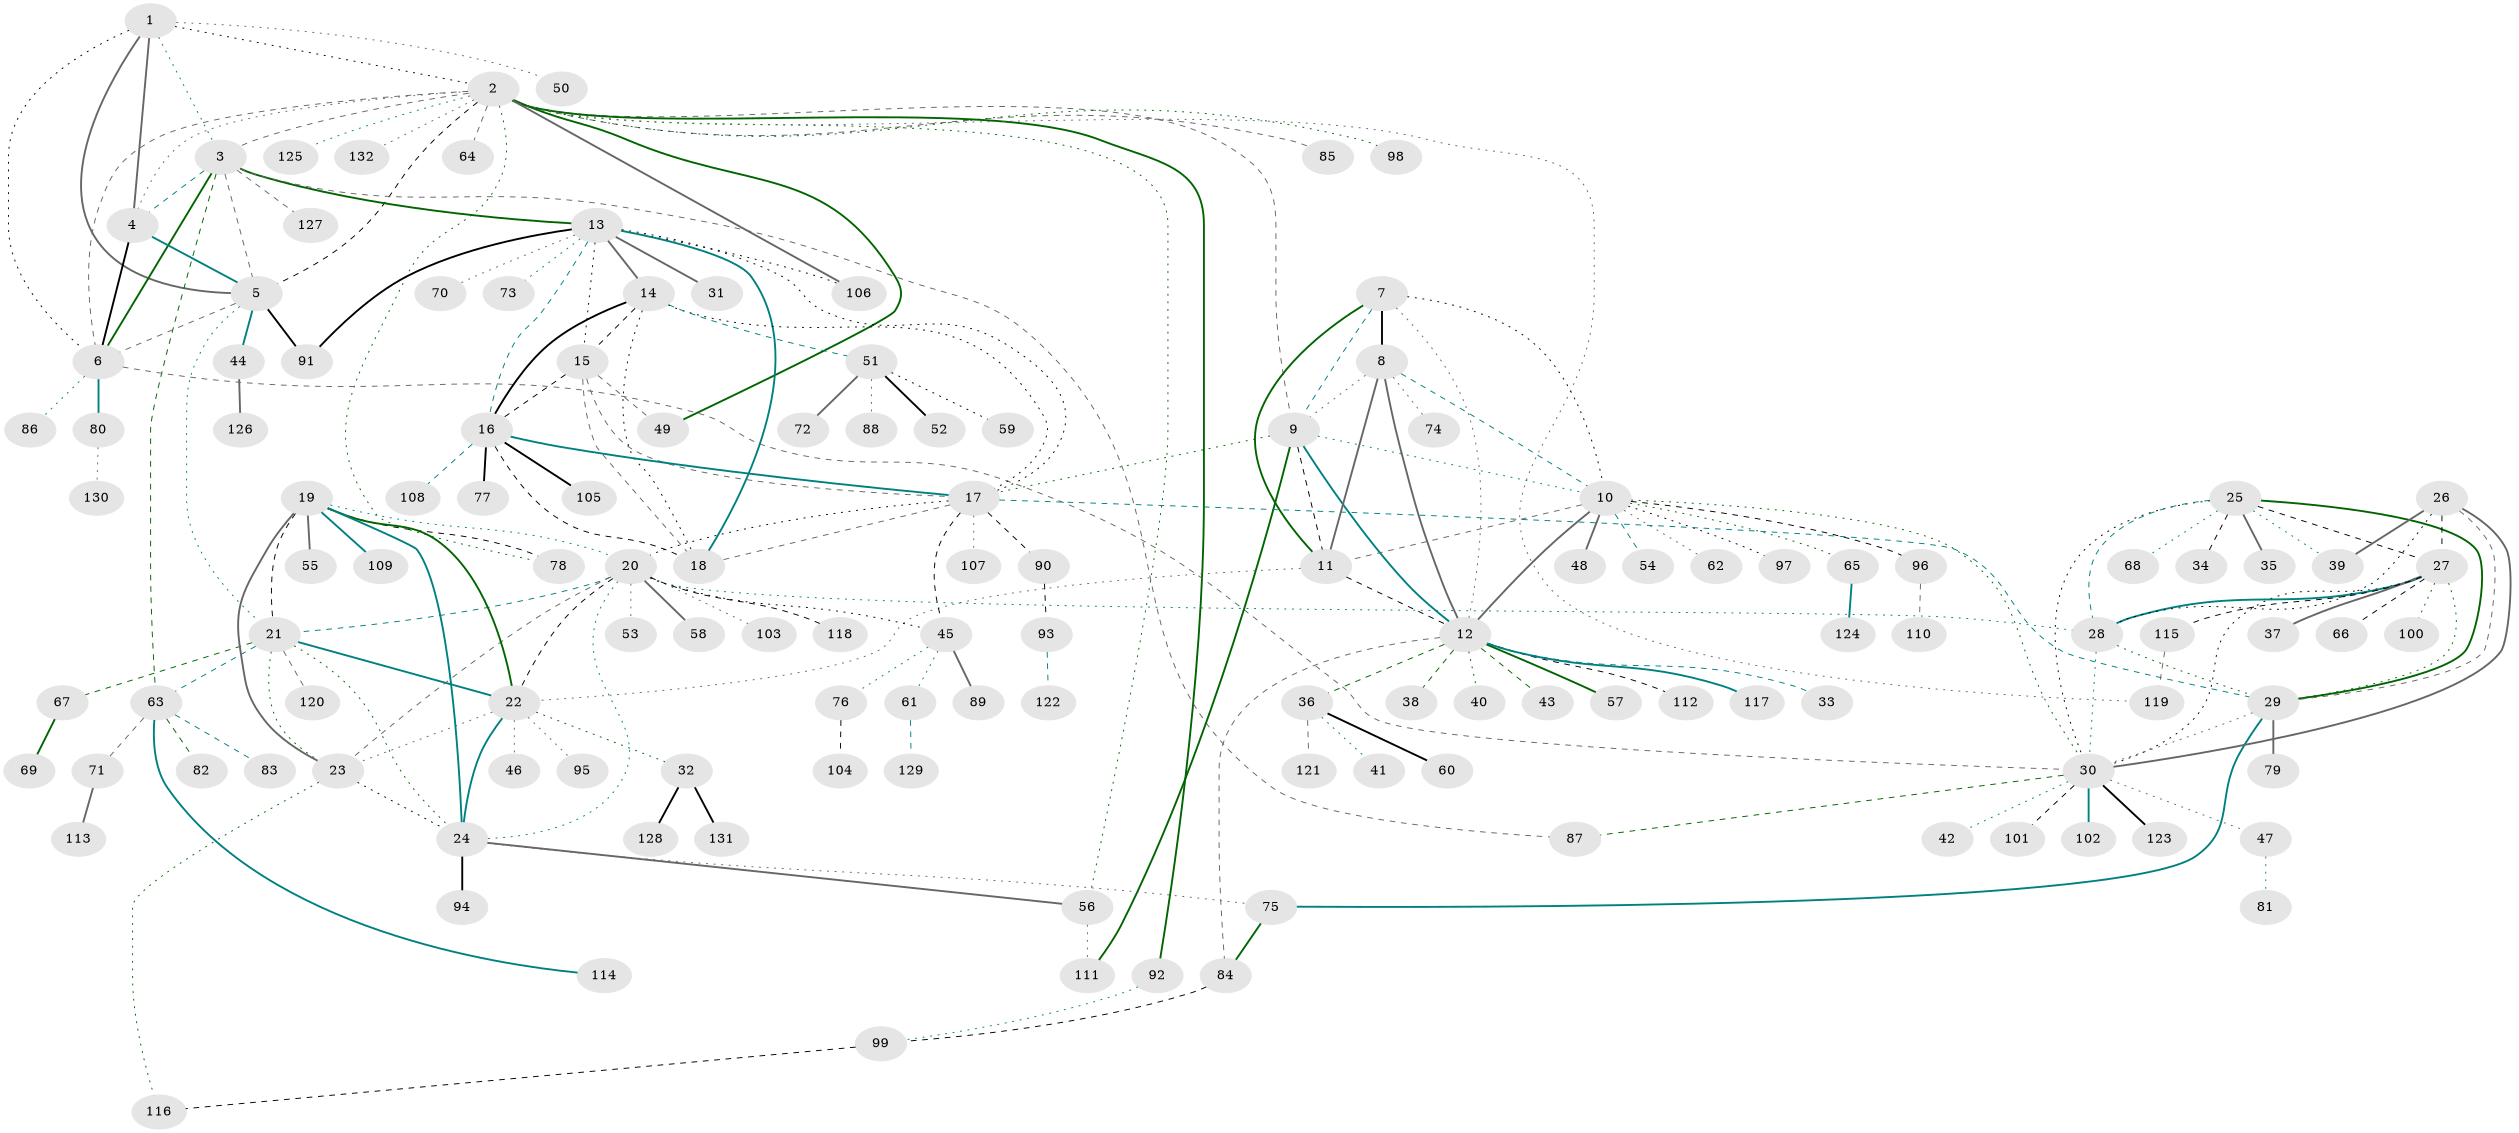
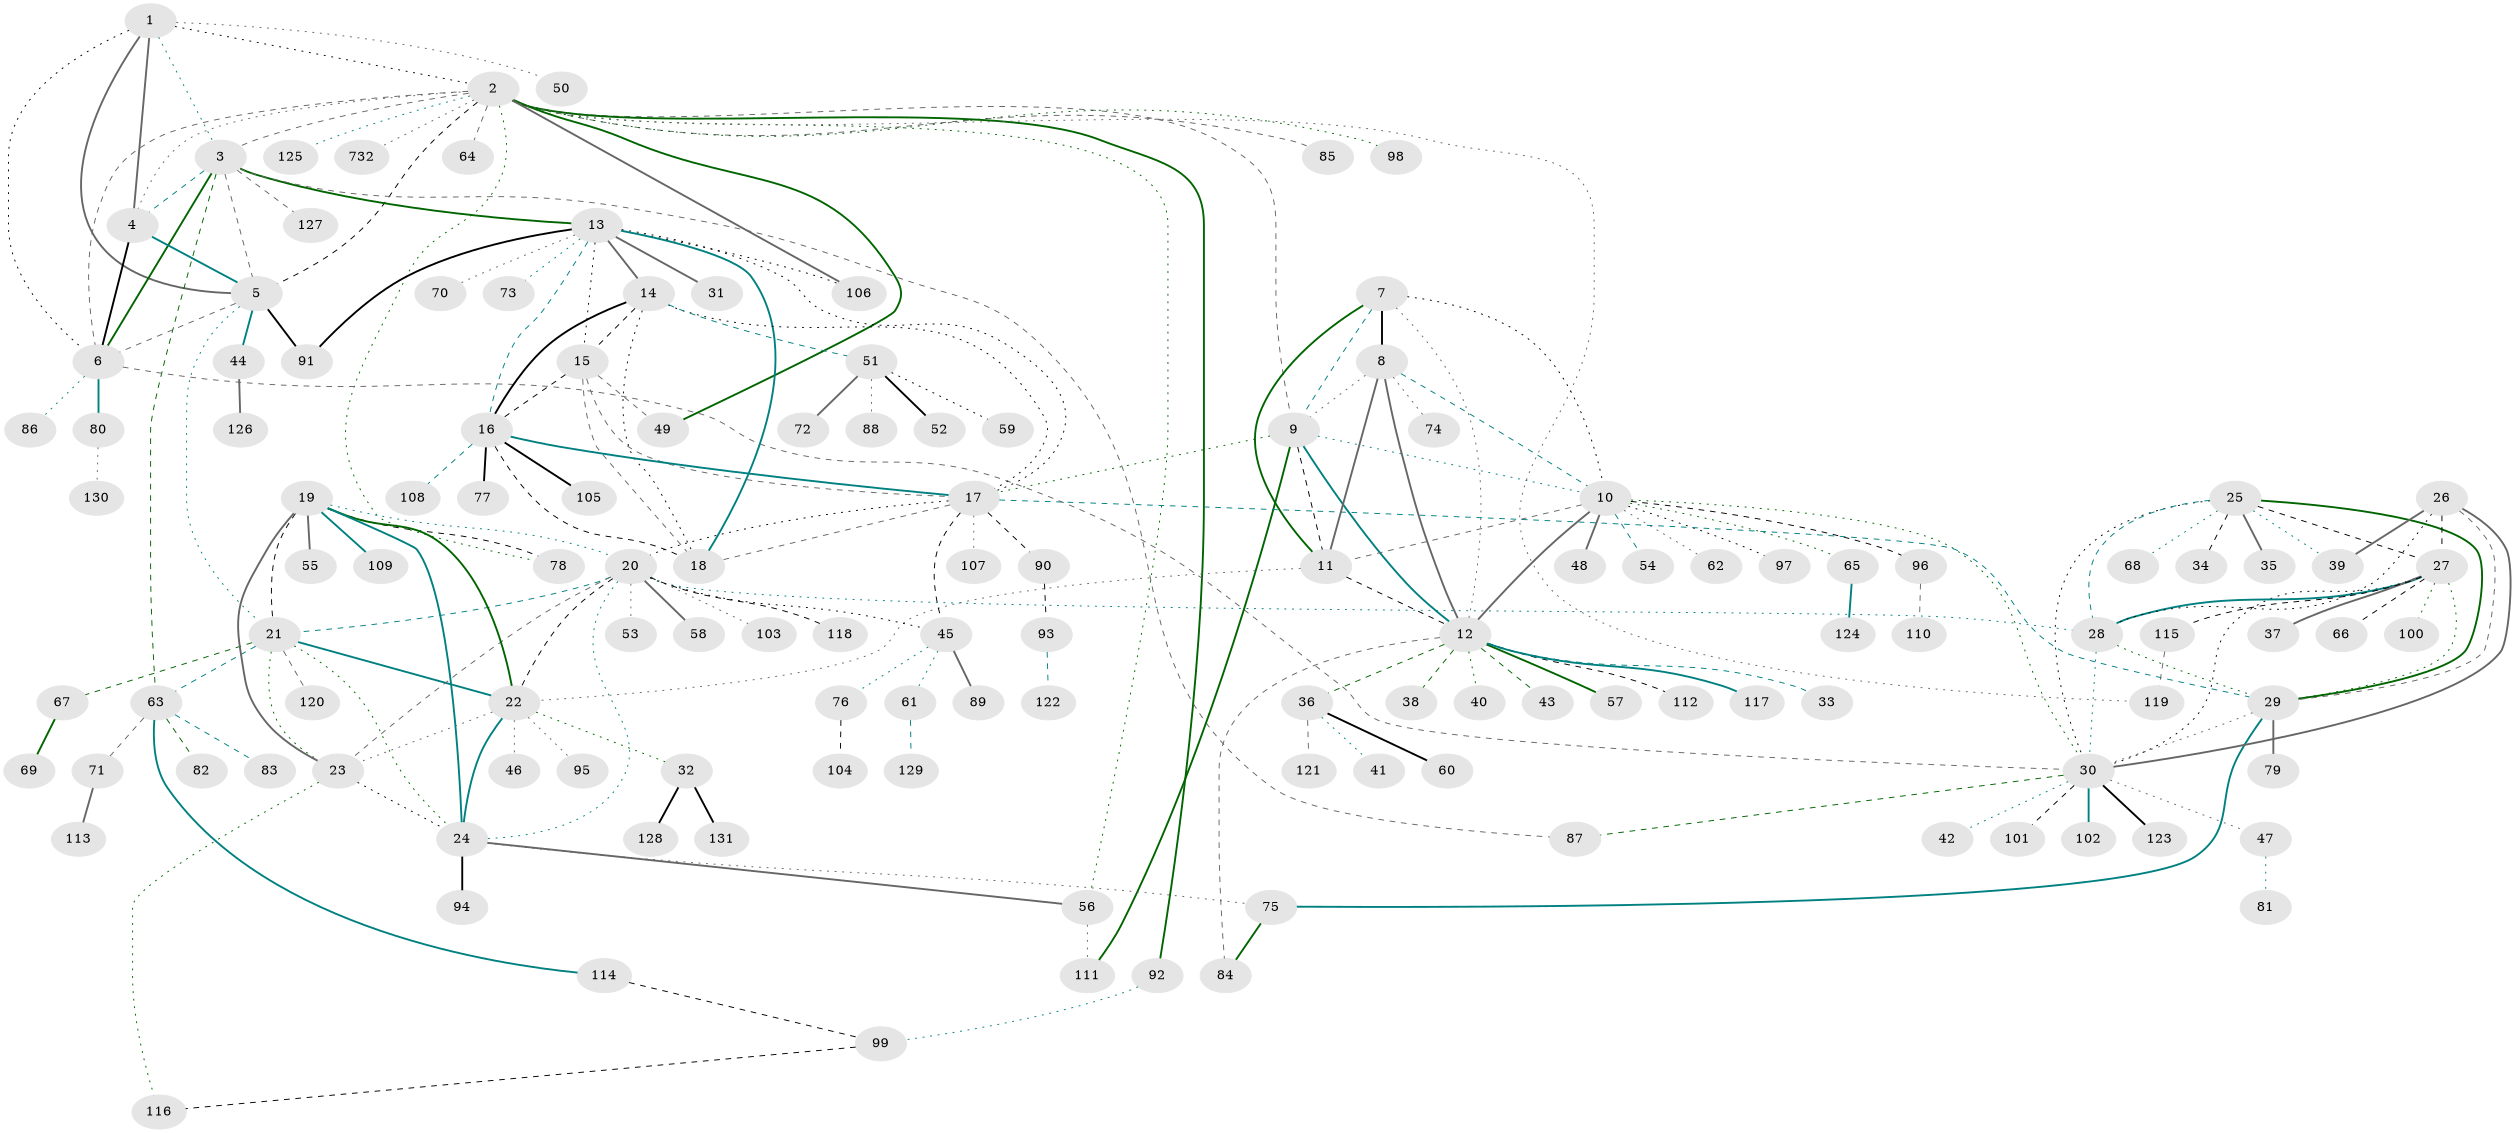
node "132": label "132" -> "732"
edge "84" -- "99": now "114" -- "99"
